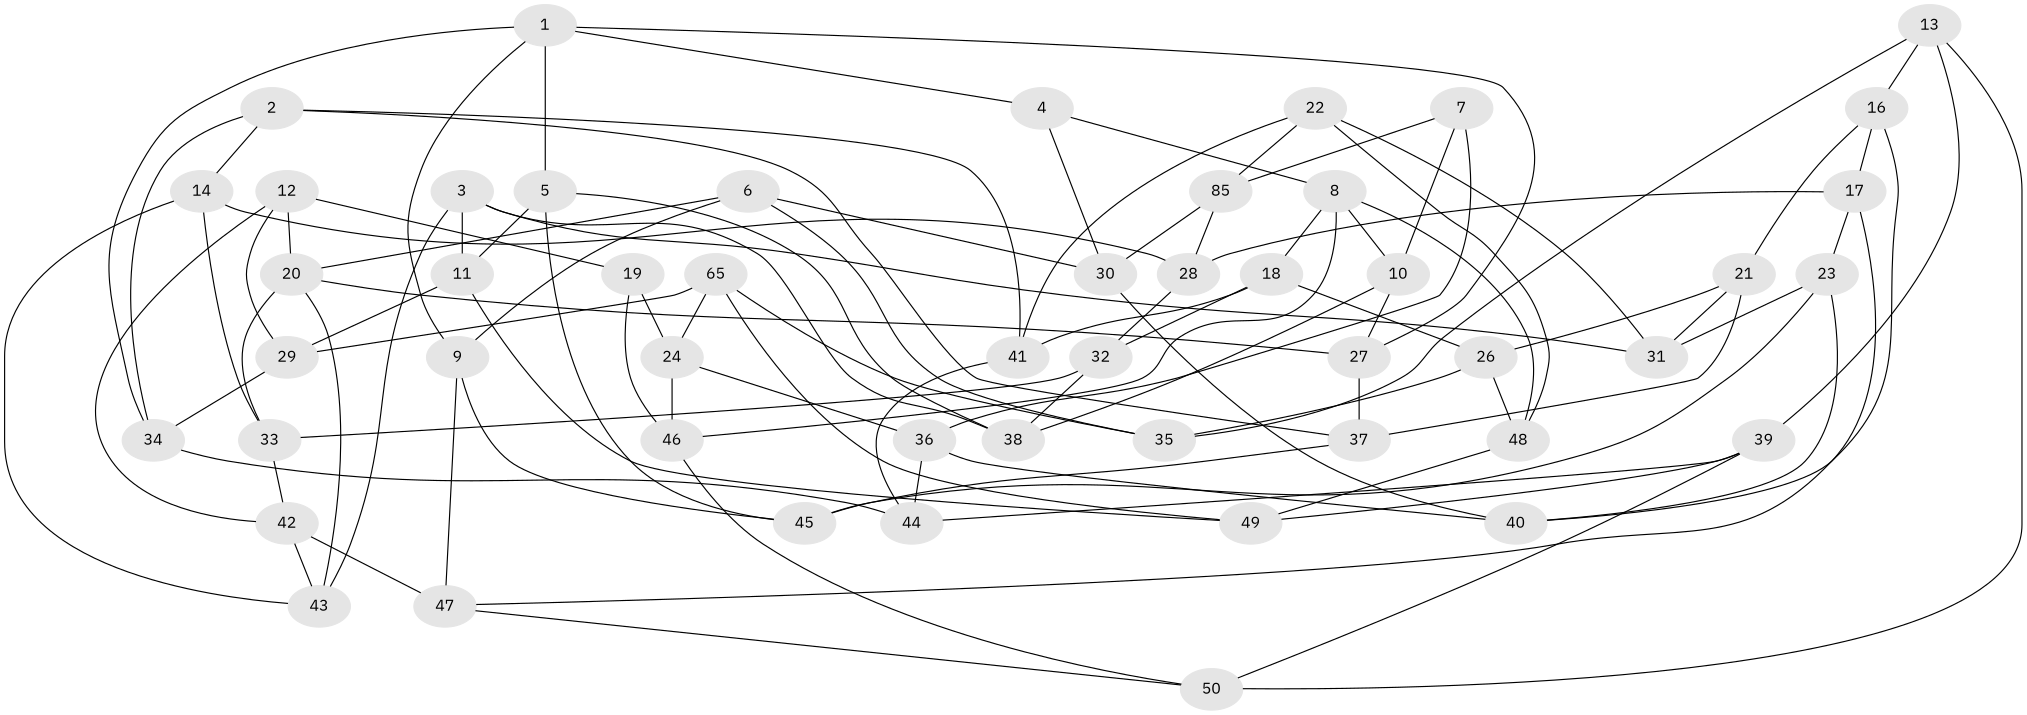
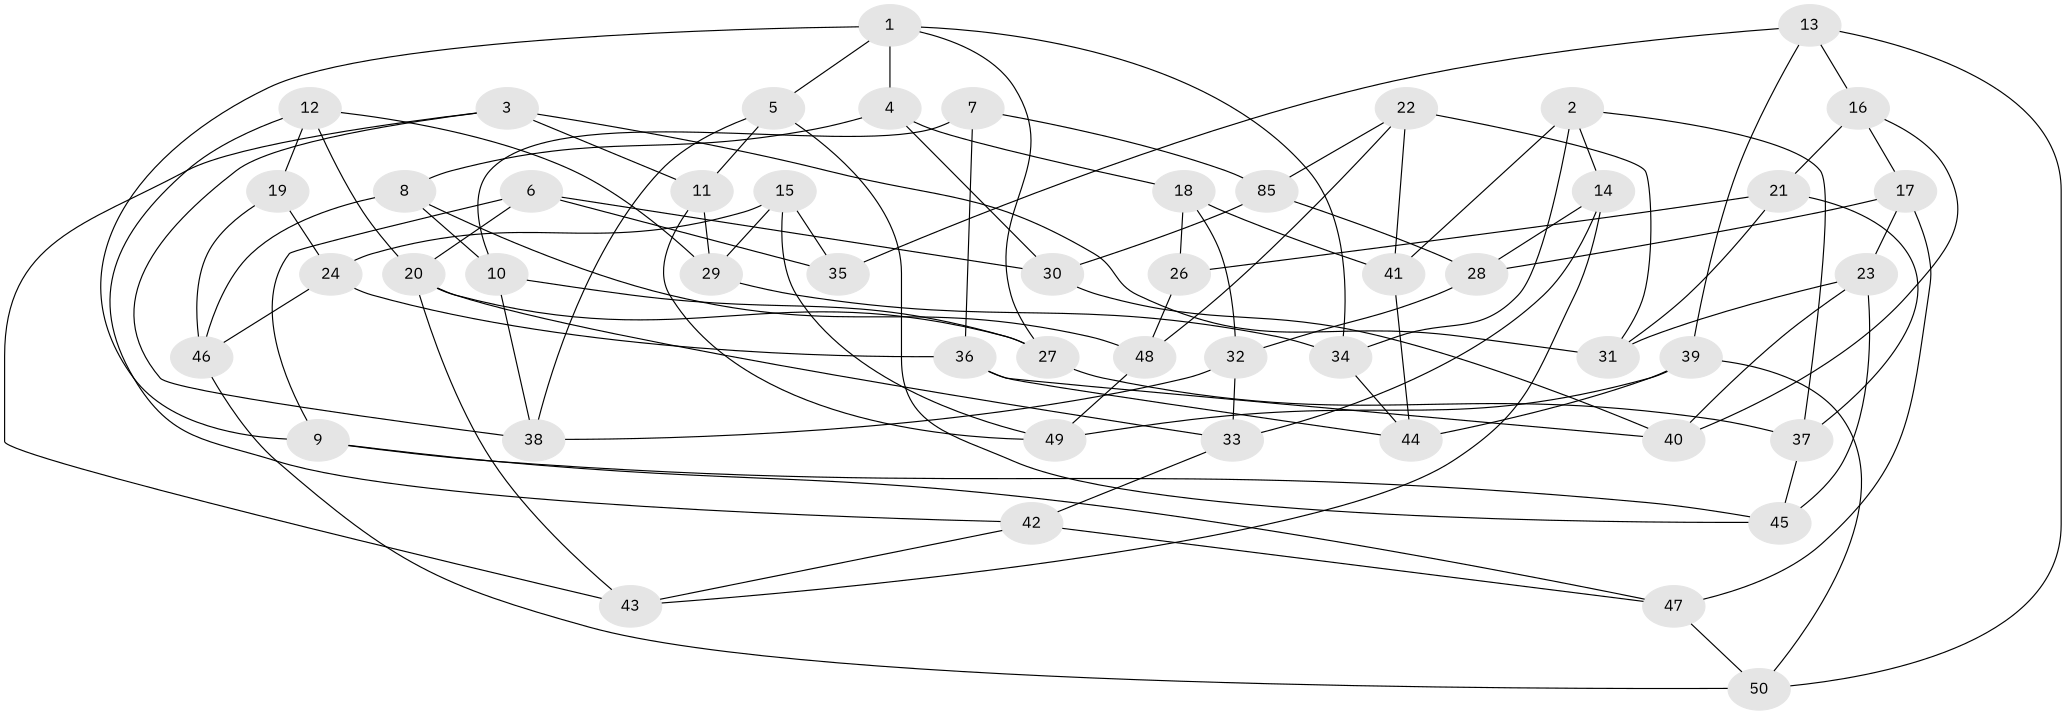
edge "8" -- "18": now "4" -- "18"
node "65": label "65" -> "15"
edge "26" -- "35": removed
